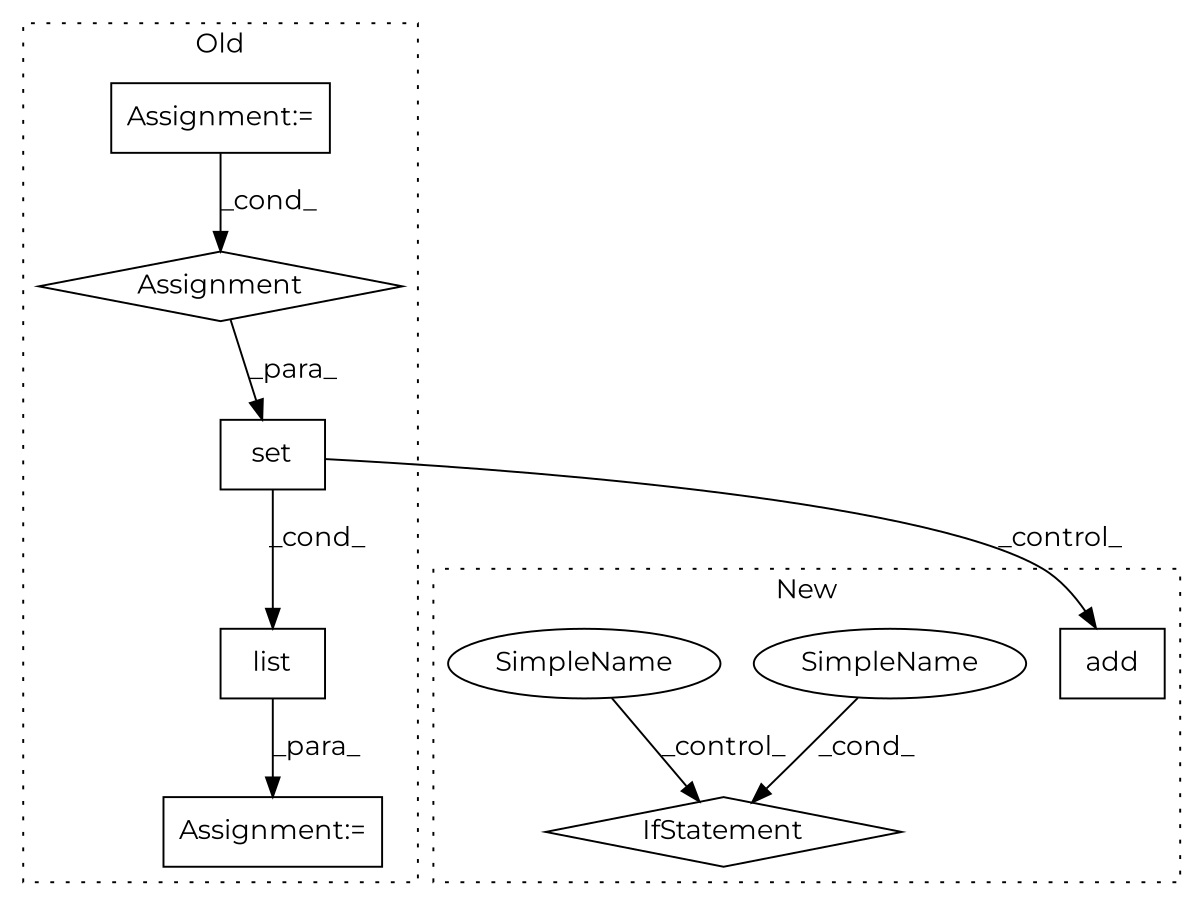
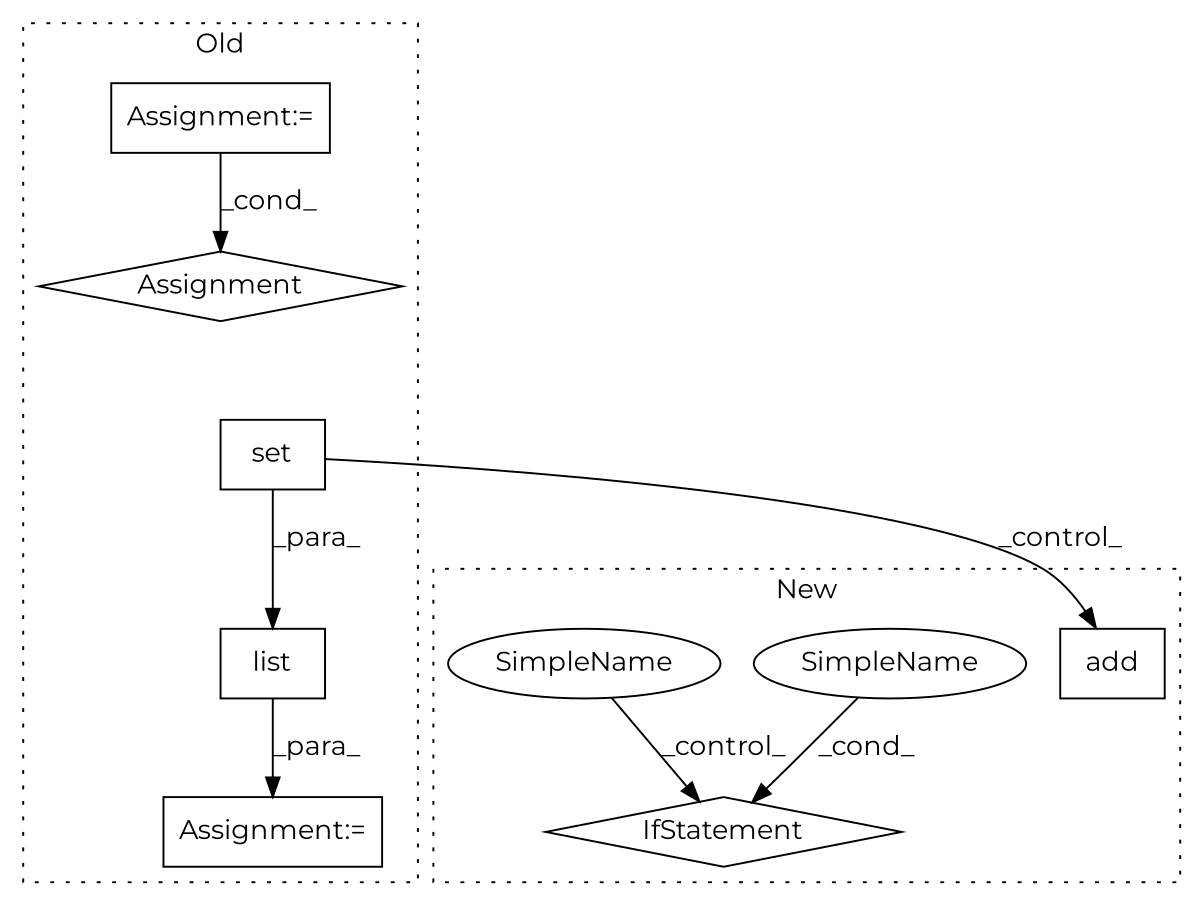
edge "Assignment" -> "set": removed, label "_para_"
edge "set" -> "list": label "_cond_" -> "_para_"
